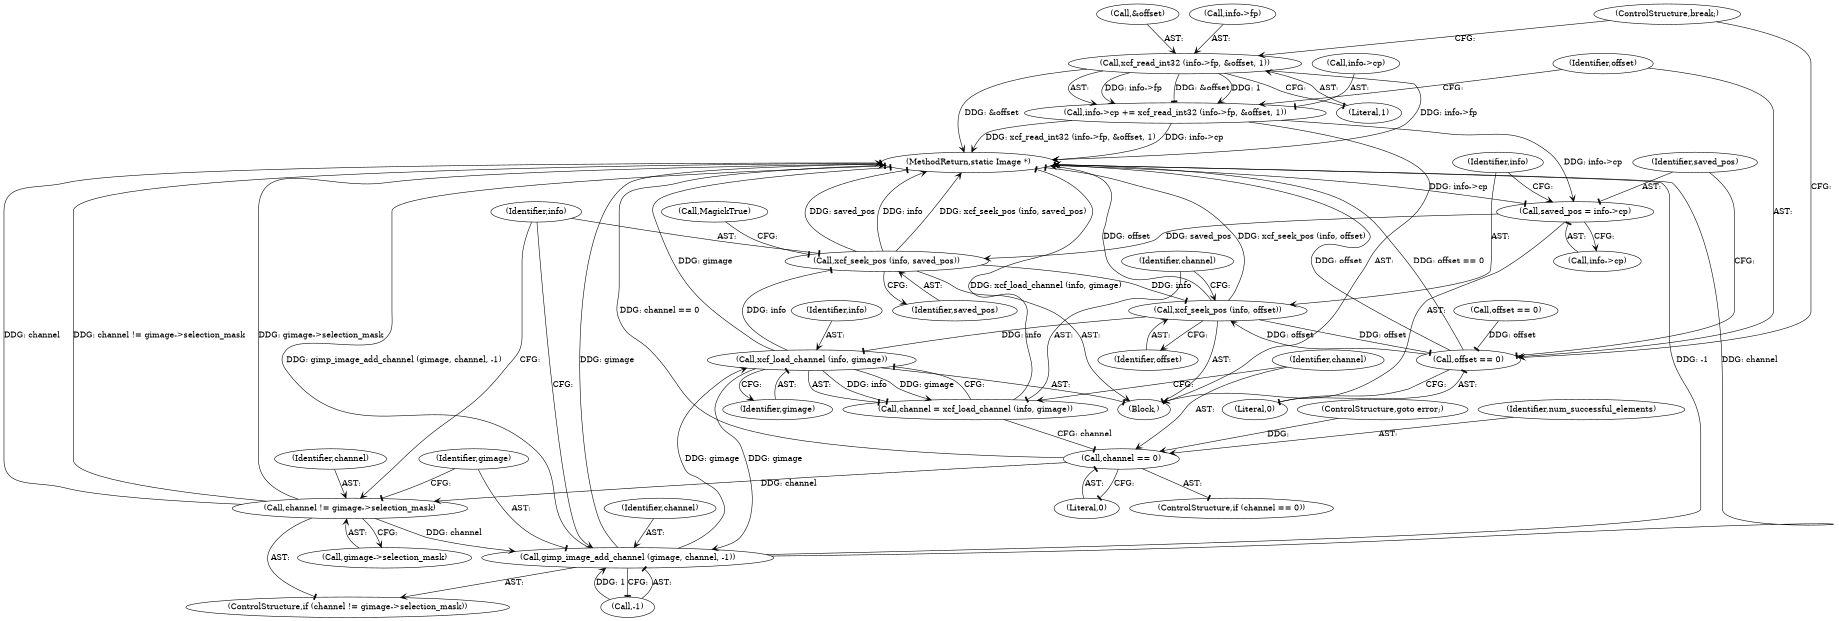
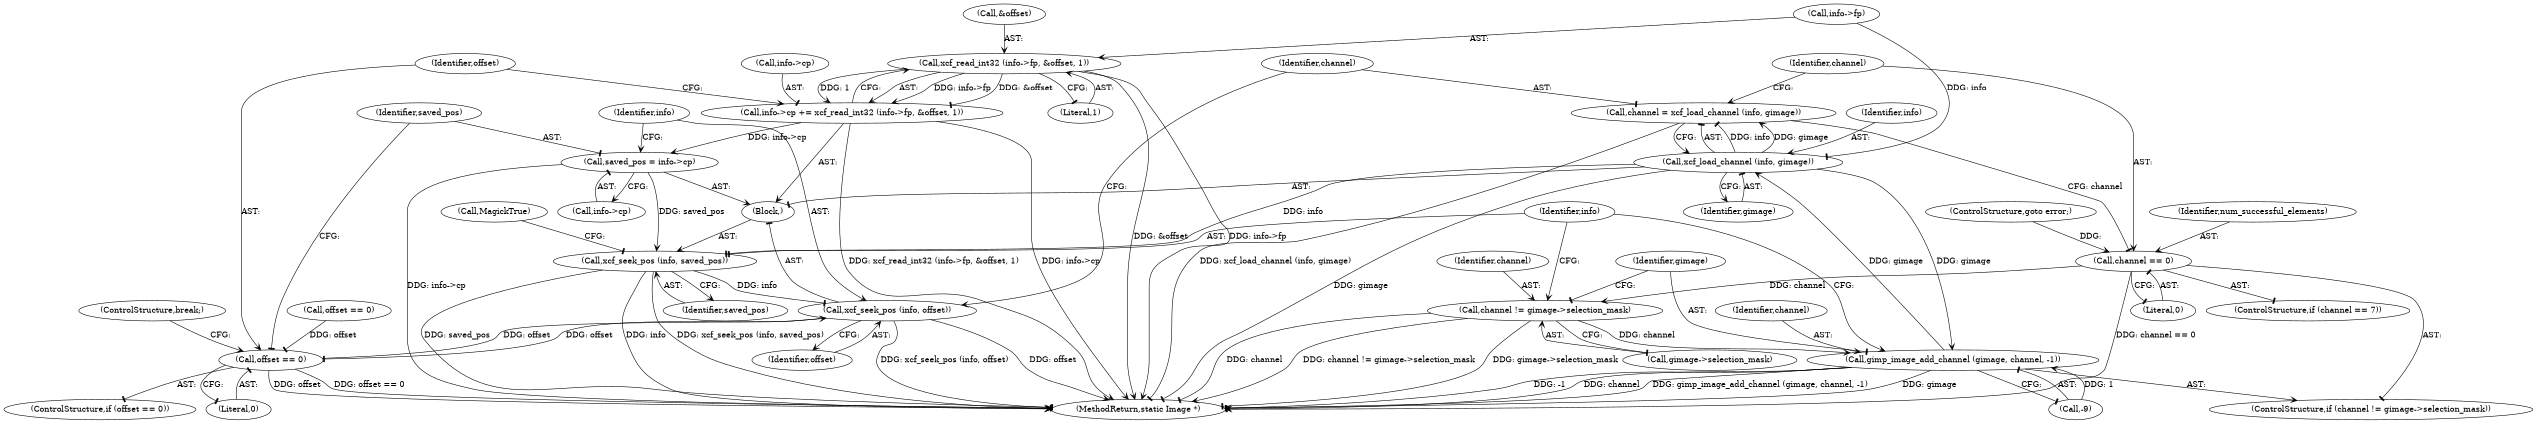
edge "(ControlStructure,break;)" -> "(Call,xcf_read_int32 (info->fp, &offset, 1))": now "(Call,info->cp += xcf_read_int32 (info->fp, &offset, 1))" -> "(Call,xcf_read_int32 (info->fp, &offset, 1))"
edge "(MethodReturn,static Image *)" -> "(Call,saved_pos = info->cp)": reversed
edge "(Call,xcf_seek_pos (info, saved_pos))" -> "(Block,)": reversed
edge "(Call,xcf_seek_pos (info, offset))" -> "(Call,xcf_load_channel (info, gimage))": now "(Call,info->fp)" -> "(Call,xcf_load_channel (info, gimage))"
edge "(Call,channel = xcf_load_channel (info, gimage))" -> "(Call,xcf_load_channel (info, gimage))": arrowhead tee -> vee
node "(ControlStructure,if (offset == 0))": added
node "(ControlStructure,if (channel == 0))": label "(ControlStructure,if (channel == 0))" -> "(ControlStructure,if (channel == 7))"
edge "(Call,channel != gimage->selection_mask)" -> "(Call,gimage->selection_mask)": arrowhead vee -> tee
edge "(Call,channel != gimage->selection_mask)" -> "(ControlStructure,if (channel != gimage->selection_mask))": now "(Call,channel == 0)" -> "(ControlStructure,if (channel != gimage->selection_mask))"
node "(Call,-1)": label "(Call,-1)" -> "(Call,-9)"
